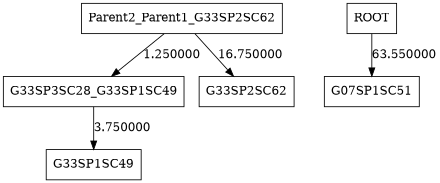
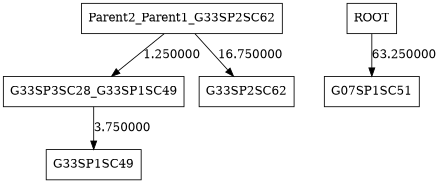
edge "ROOT" -> "G07SP1SC51": label "63.550000" -> "63.250000"
